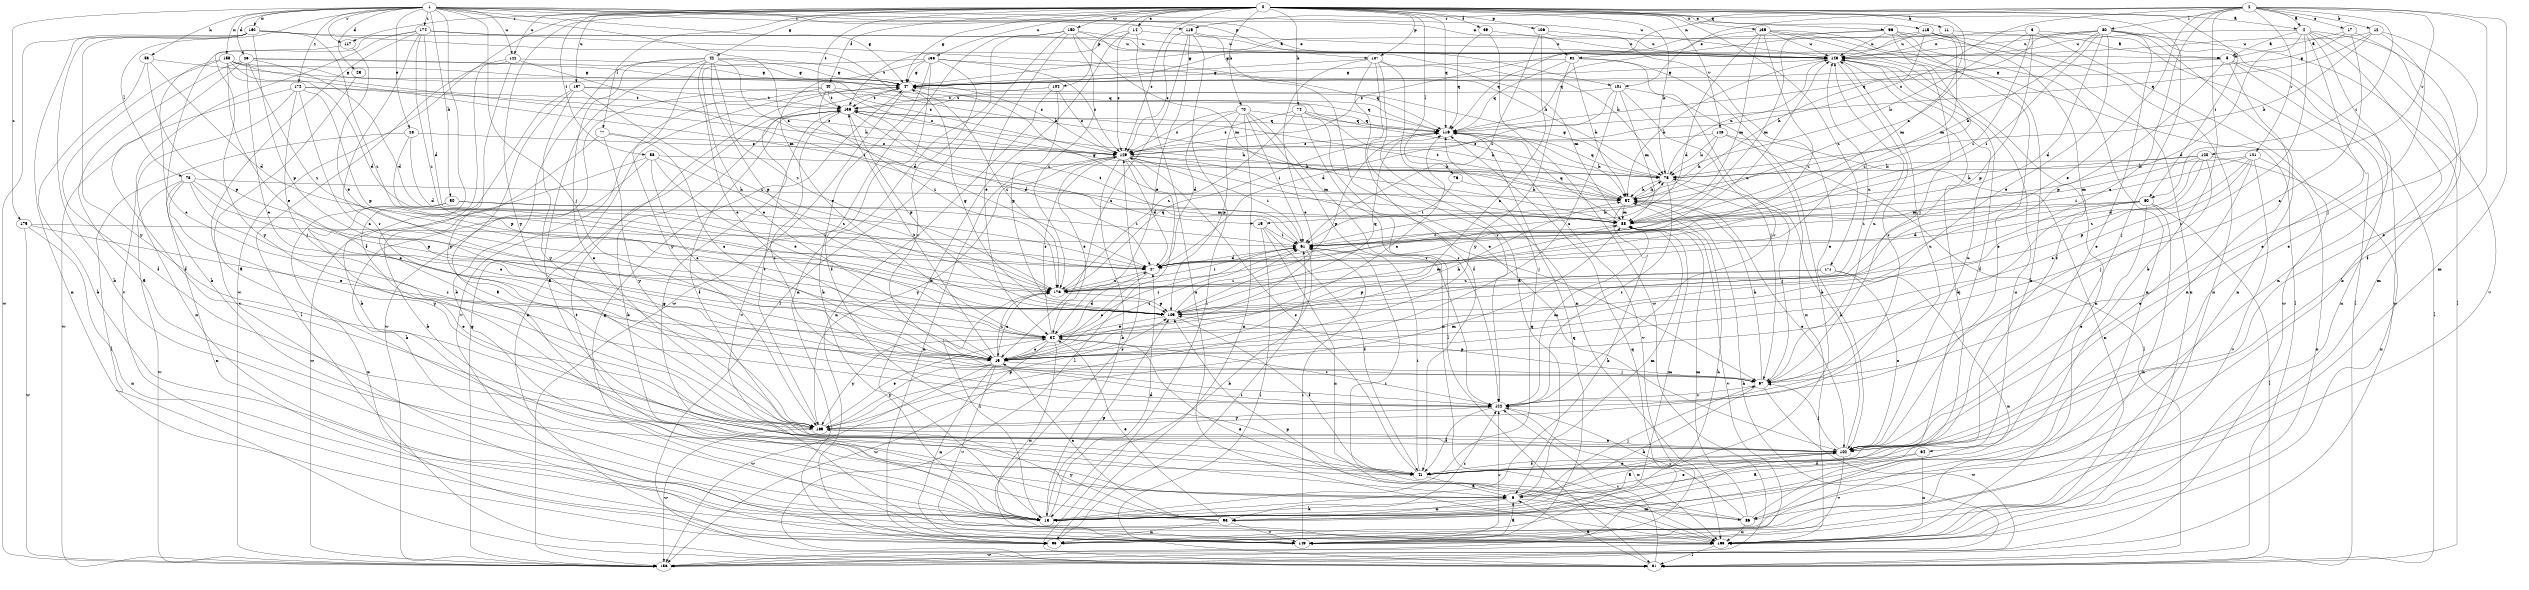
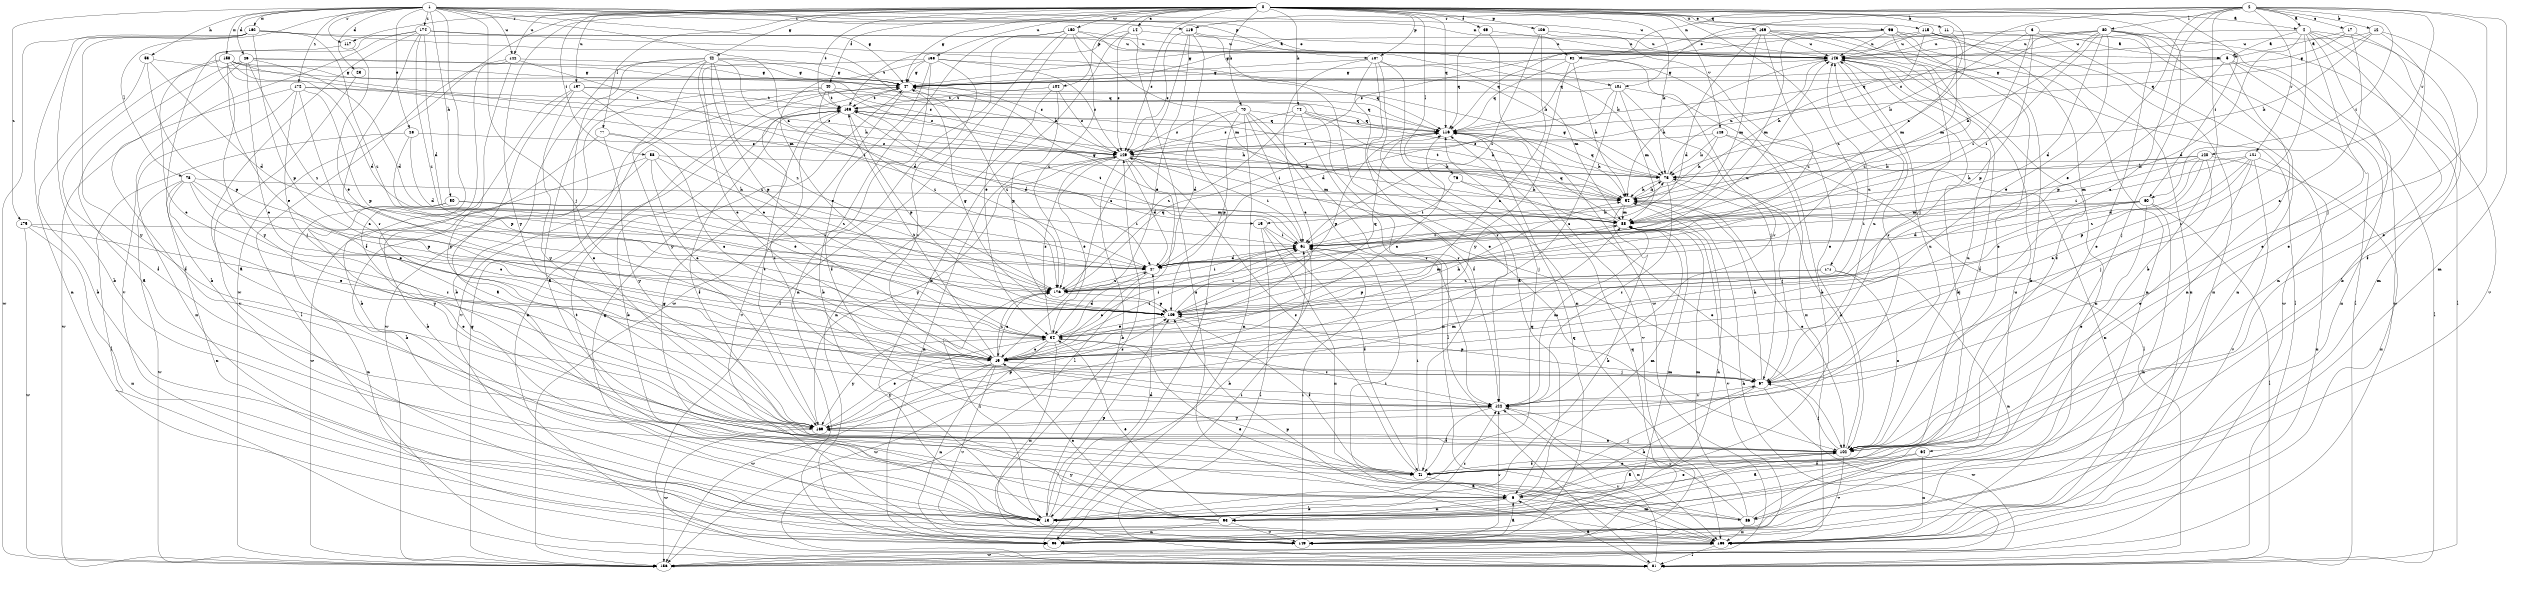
edge "76" -> "102": added, label "o"
